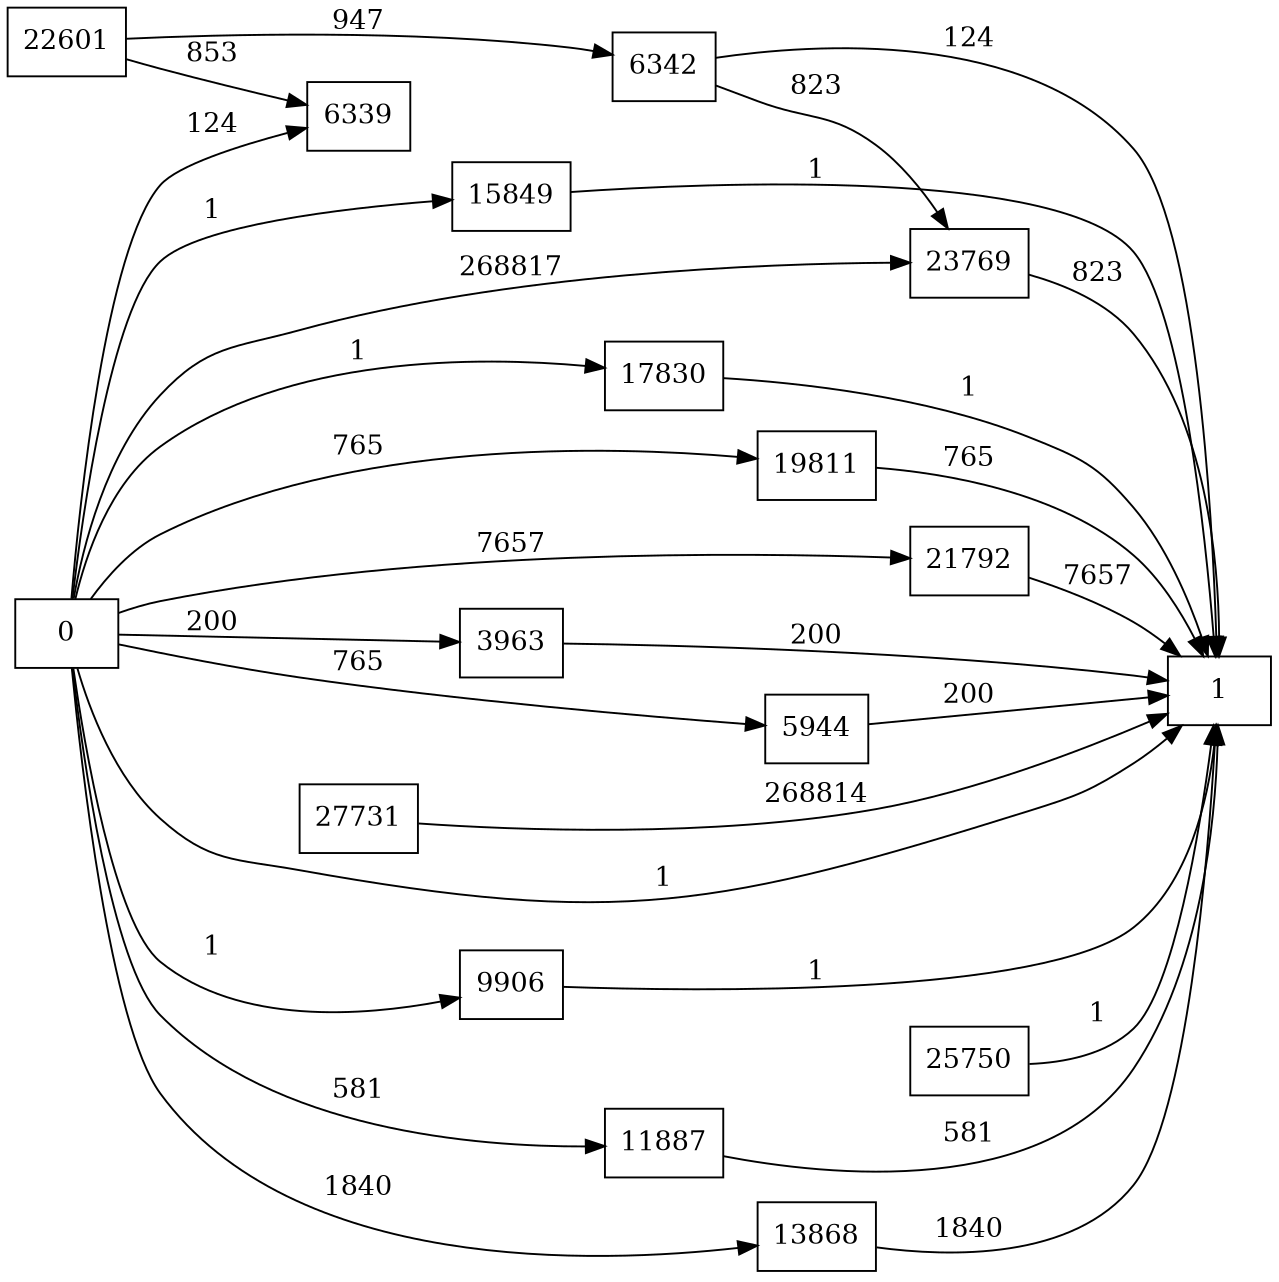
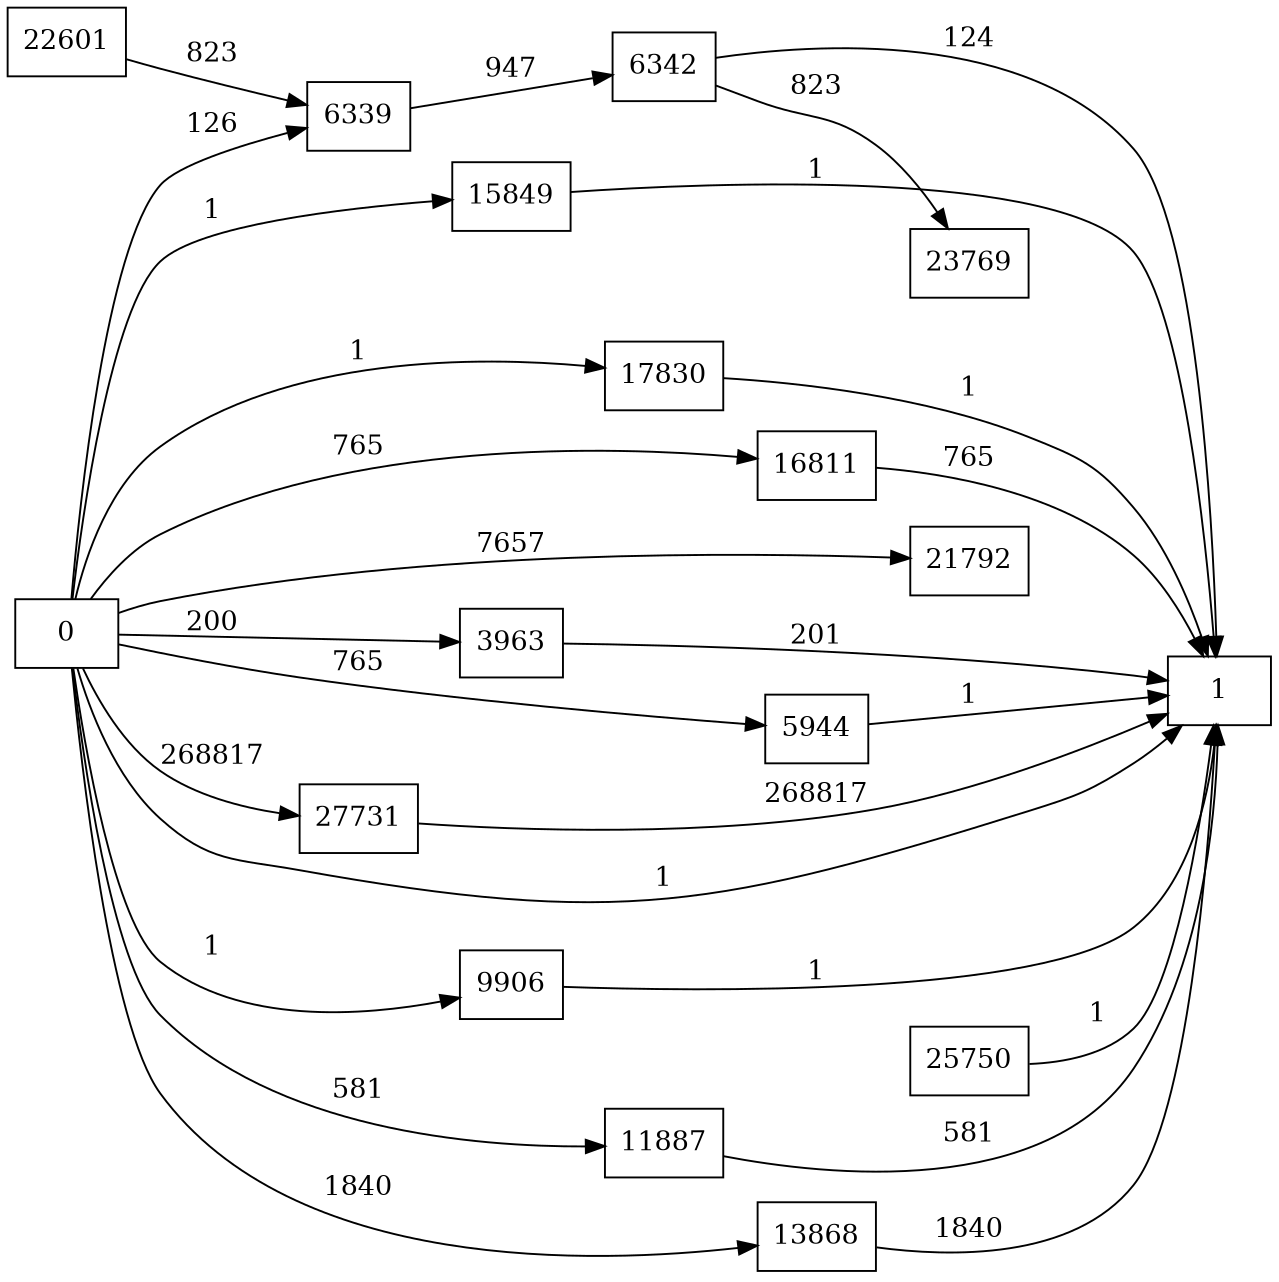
edge "22601" -> "6342": now "6339" -> "6342"
edge "22601" -> "6339": label "853" -> "823"
edge "0" -> "6339": label "124" -> "126"
edge "0" -> "23769": now "0" -> "27731"
edge "23769" -> "1": removed, label "823"
node "19811": label "19811" -> "16811"
edge "21792" -> "1": removed, label "7657"
edge "3963" -> "1": label "200" -> "201"
edge "5944" -> "1": label "200" -> "1"
edge "27731" -> "1": label "268814" -> "268817"
